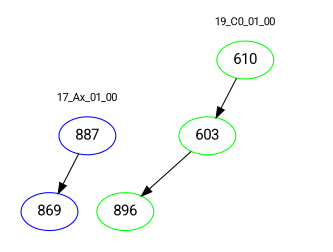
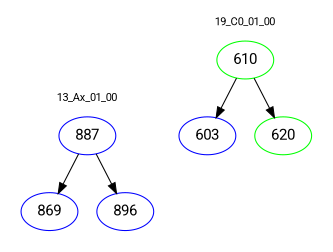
cluster "17_Ax_01_00": label "17_Ax_01_00" -> "13_Ax_01_00"
node "603": color green -> blue
node "620": added
edge "603" -> "896": now "887" -> "896"
node "896": color green -> blue
